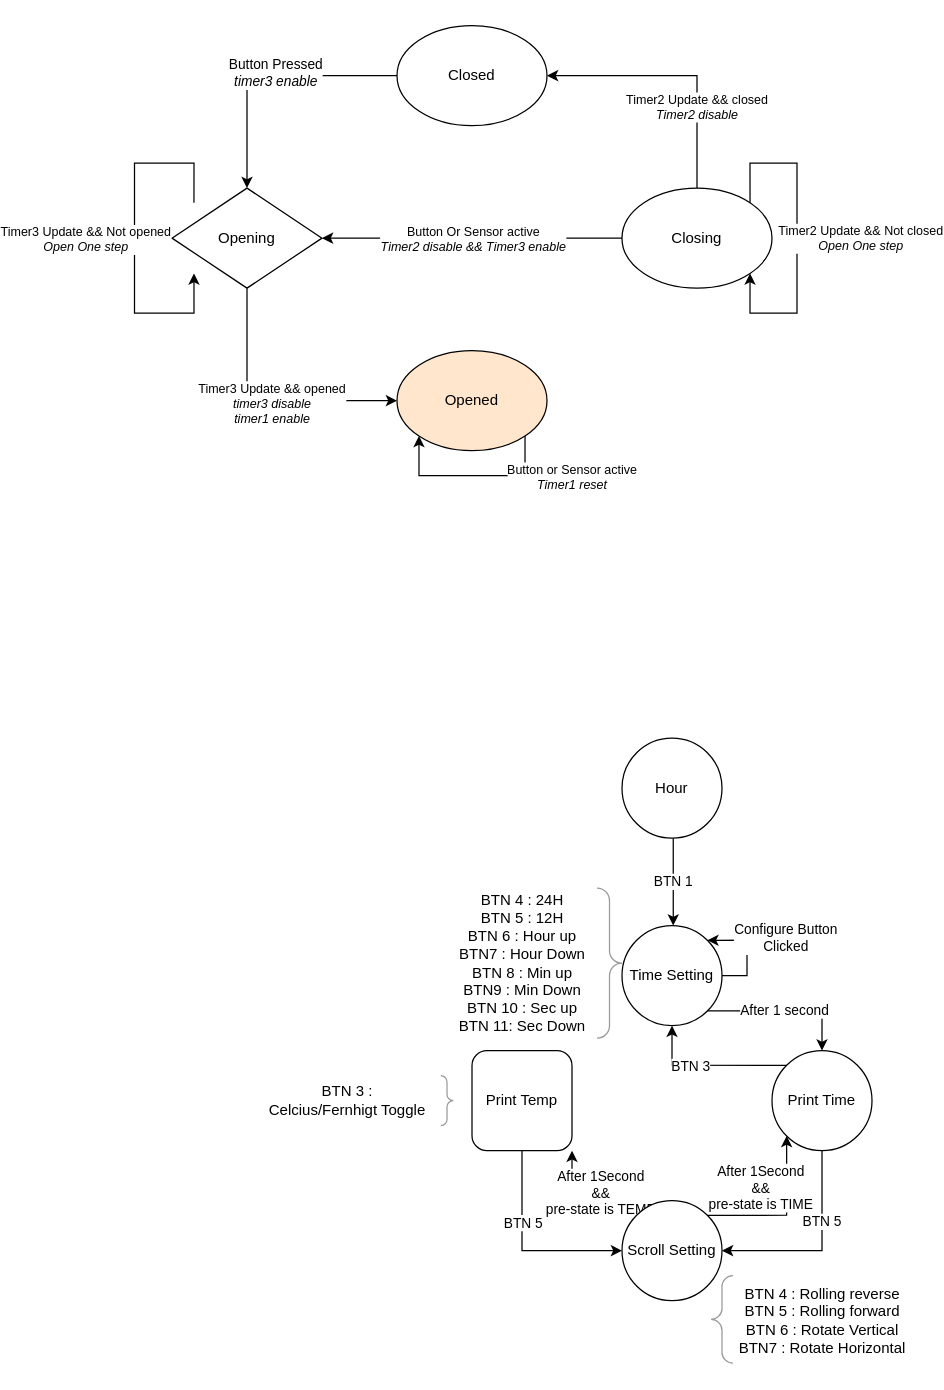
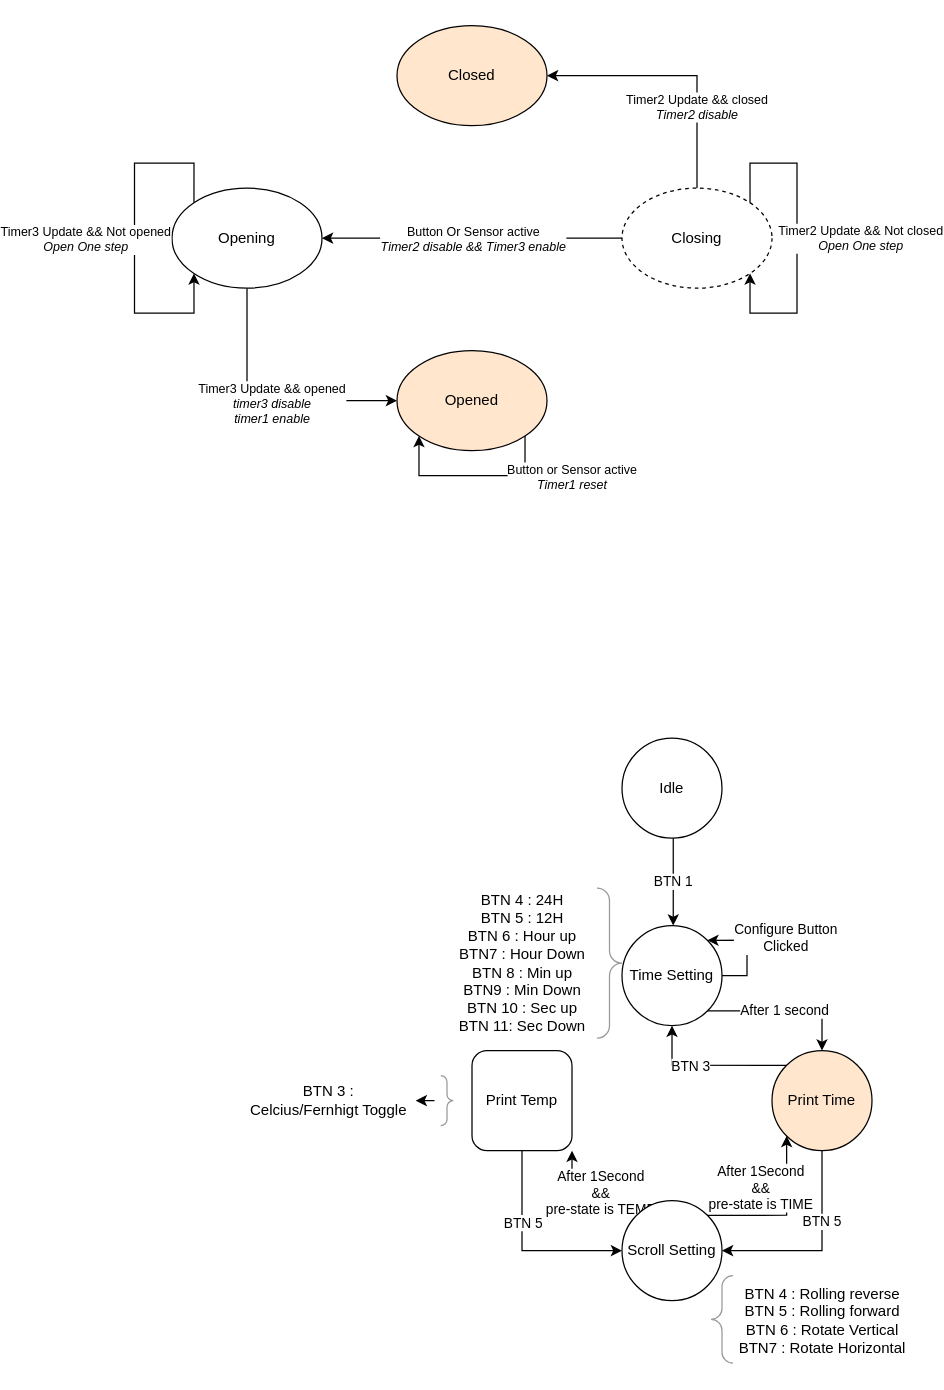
edge "Closed" -> "Opening": removed, label "Button Pressed timer3 enable"
node "Closed": fillcolor #ffffff -> #ffe6cc
node "Opening": shape diamond -> ellipse
node "Closing": style solid -> dashed
node "Hour": label "Hour" -> "Idle"
node "BTN 3 : Celcius/Fernhigt Toggle": moved (347, 1101) -> (328, 1101)
node "Print Time": fillcolor #ffffff -> #ffe6cc
